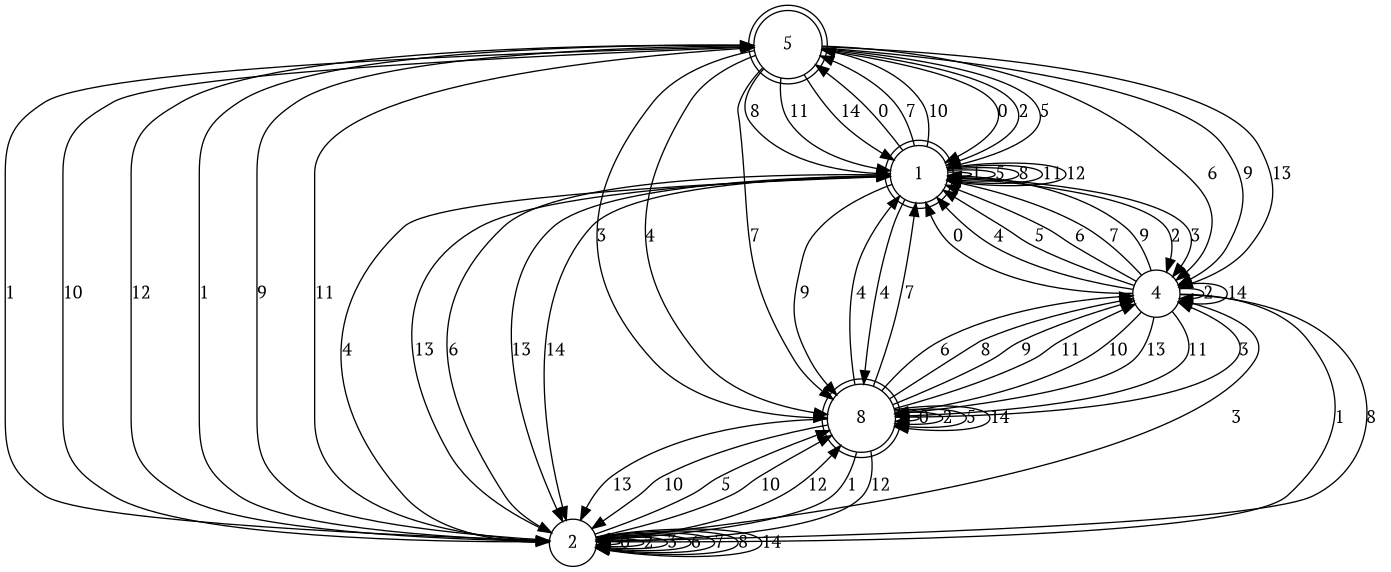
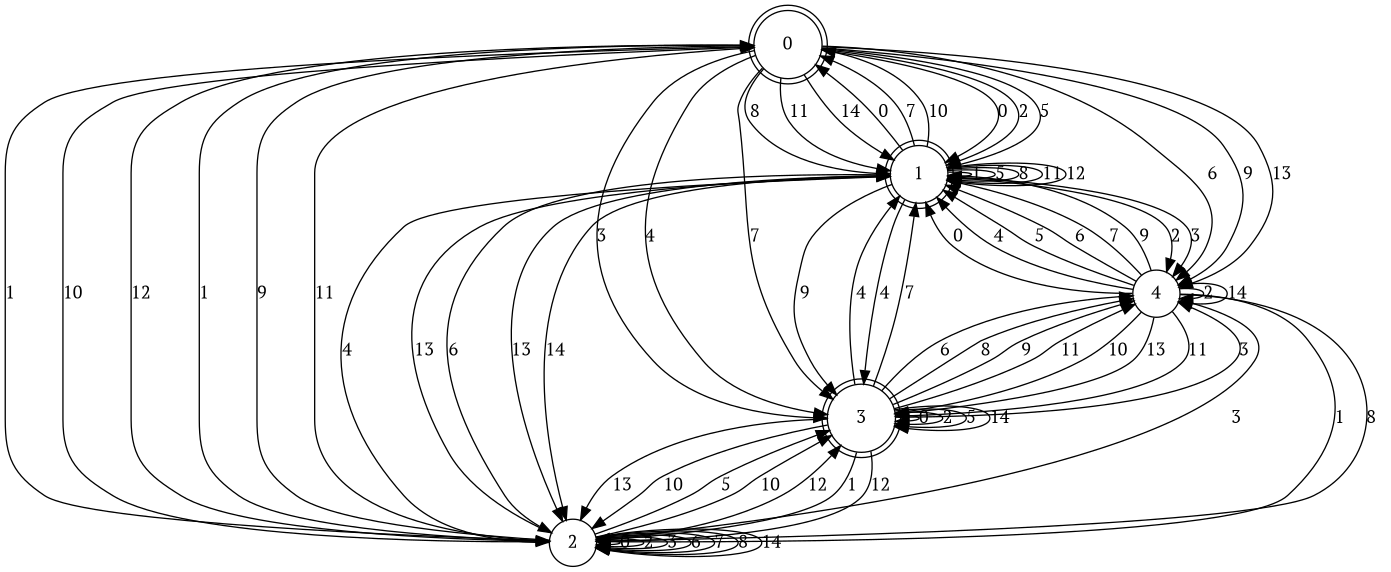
node "5": label "5" -> "0"
node "8": label "8" -> "3"
